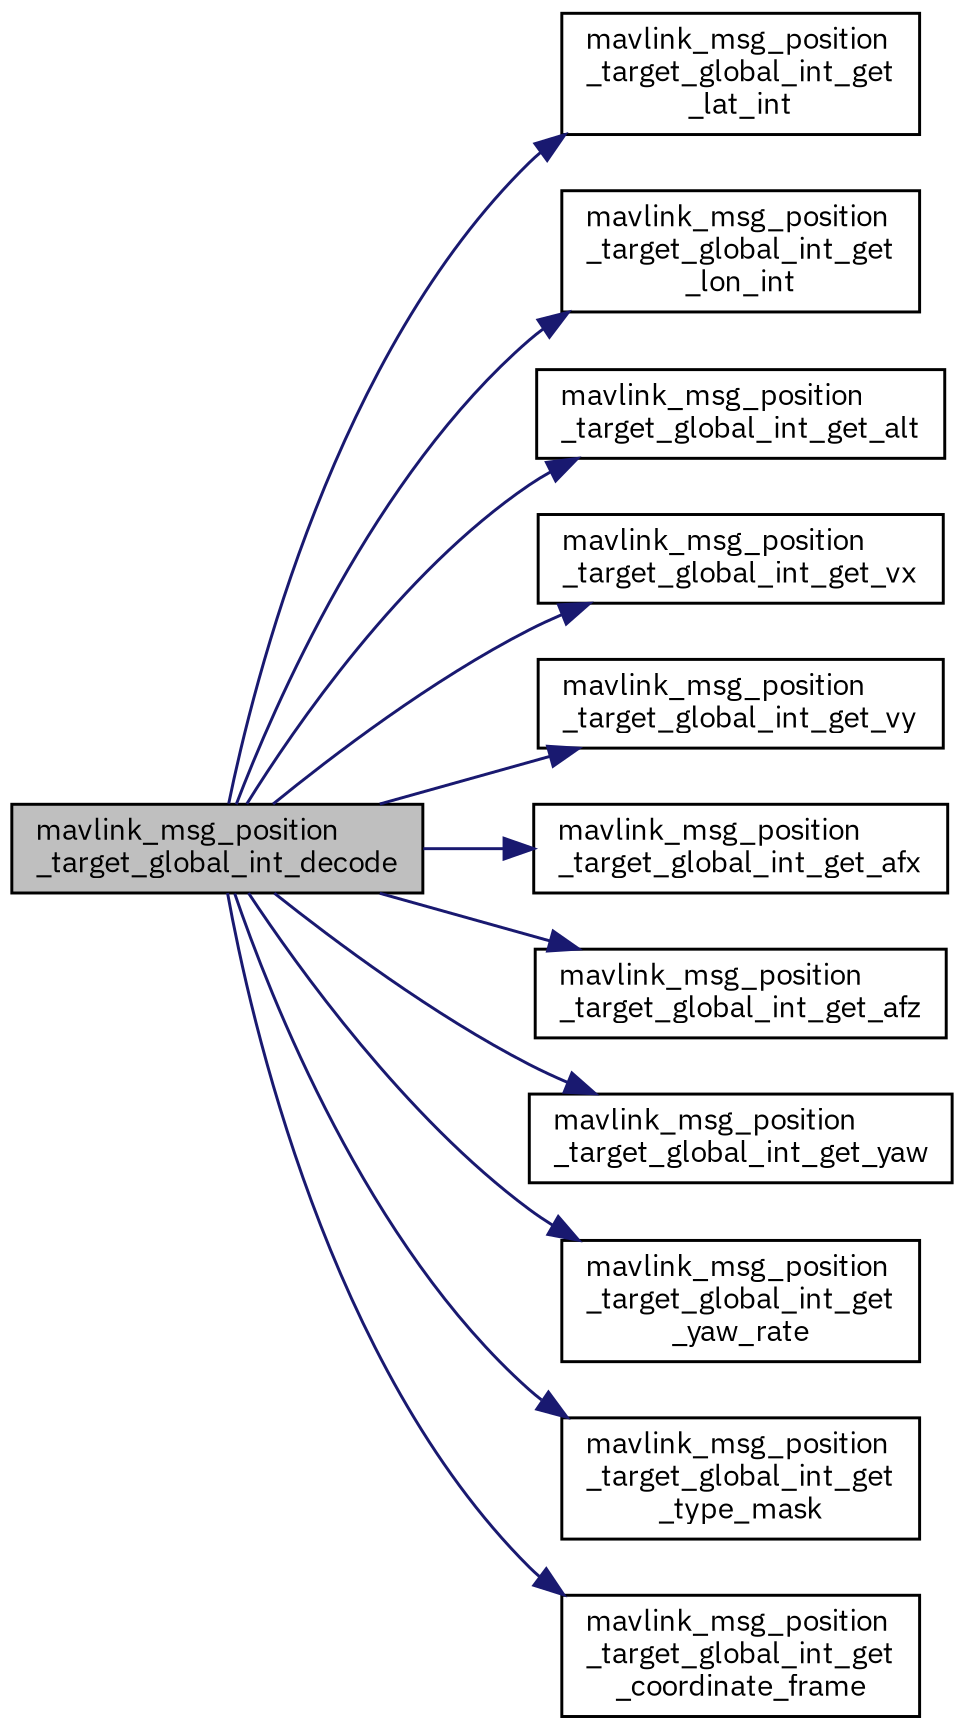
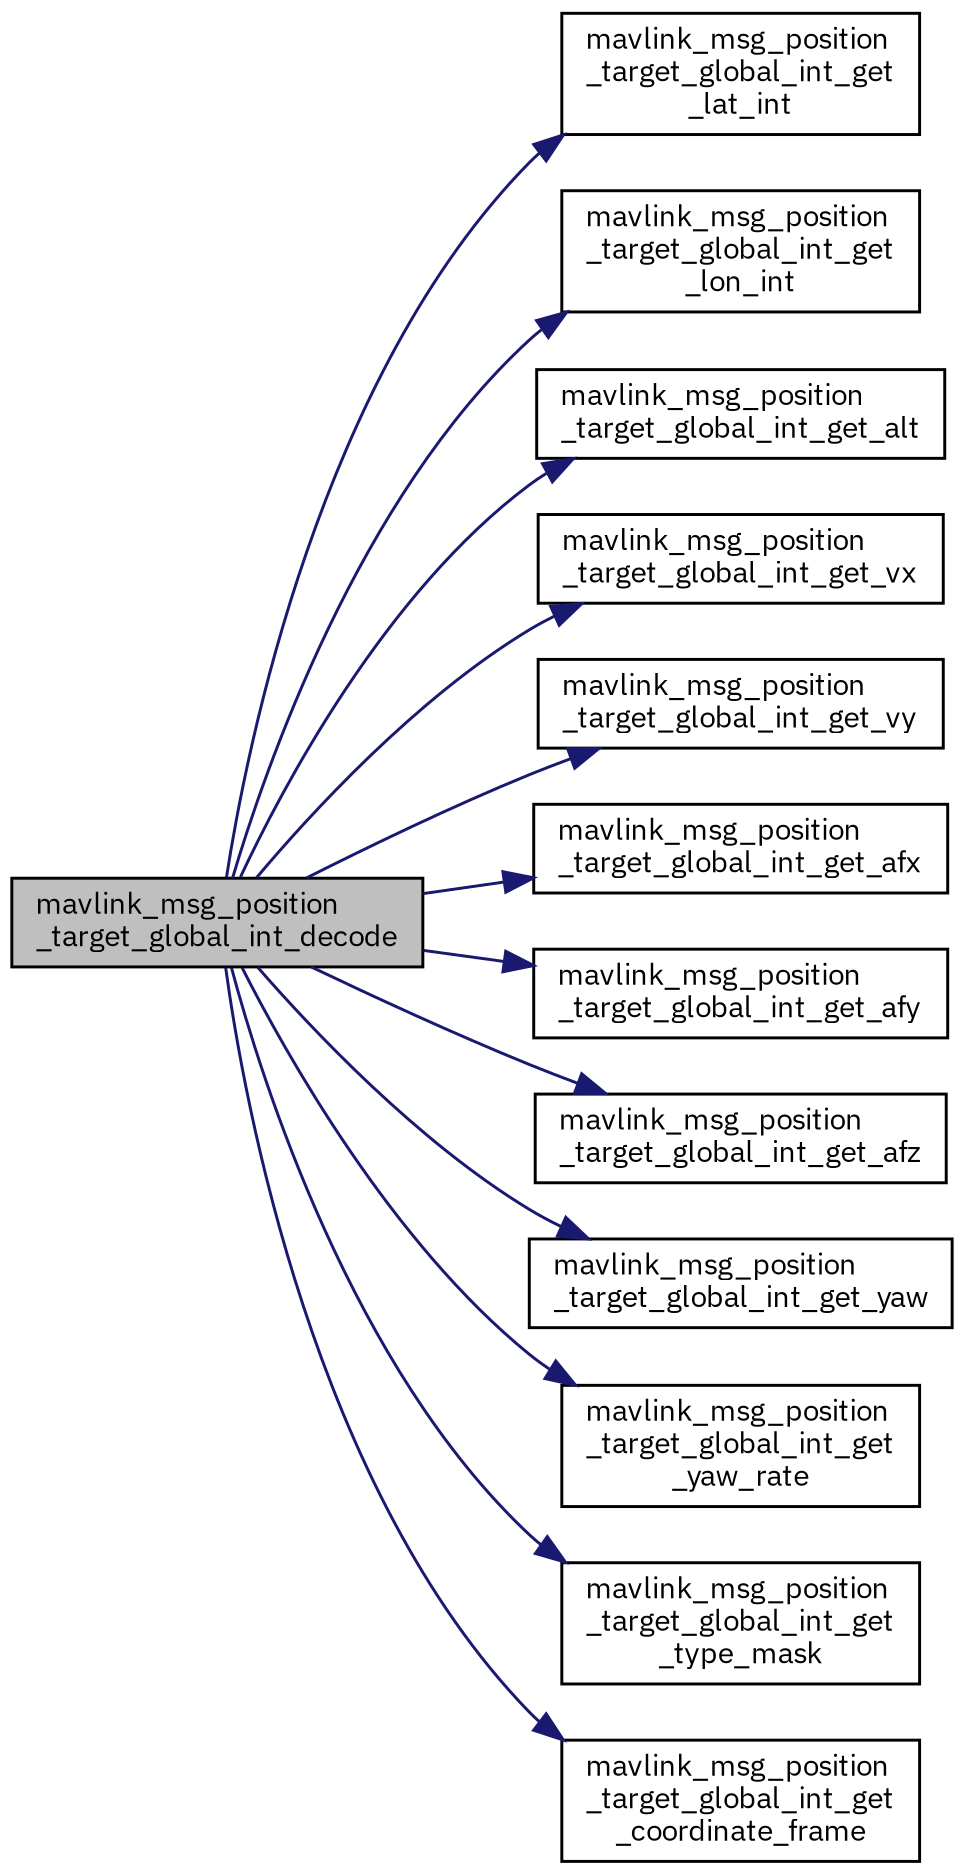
node "mavlink_msg_position _target_global_int_get_afy": added
